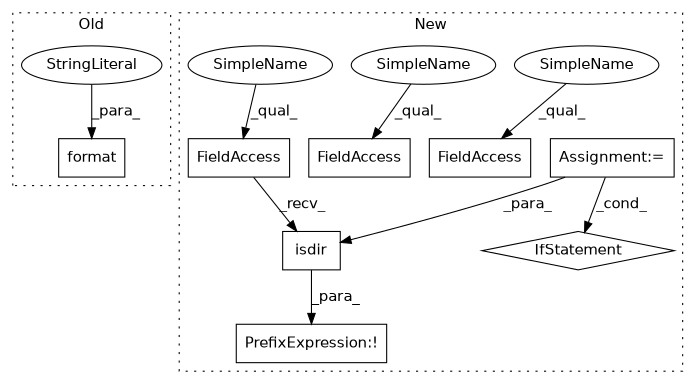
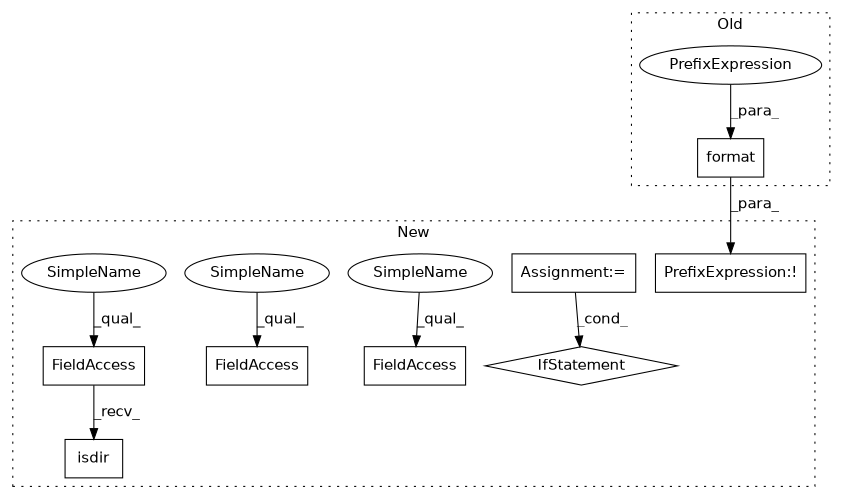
node "StringLiteral": label "StringLiteral" -> "PrefixExpression"
edge "Assignment:=" -> "isdir": removed, label "_para_"
edge "isdir" -> "PrefixExpression:!": now "format" -> "PrefixExpression:!"
